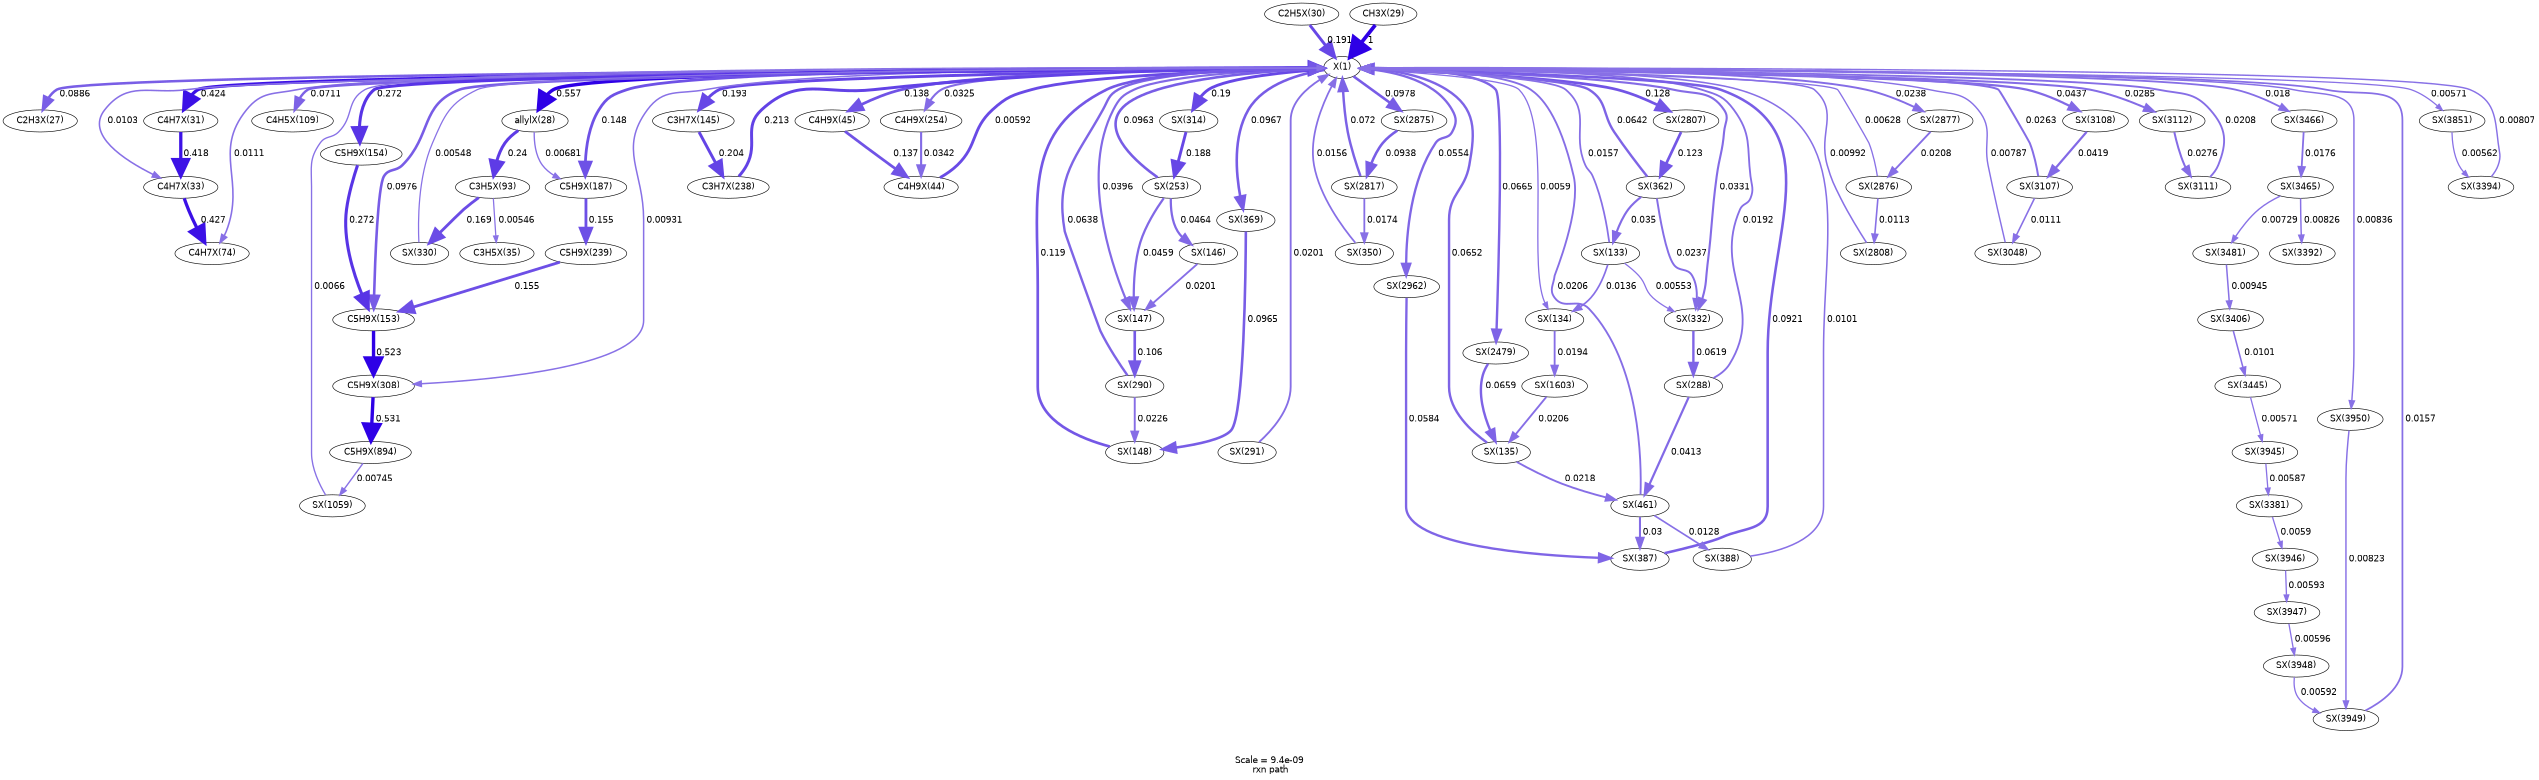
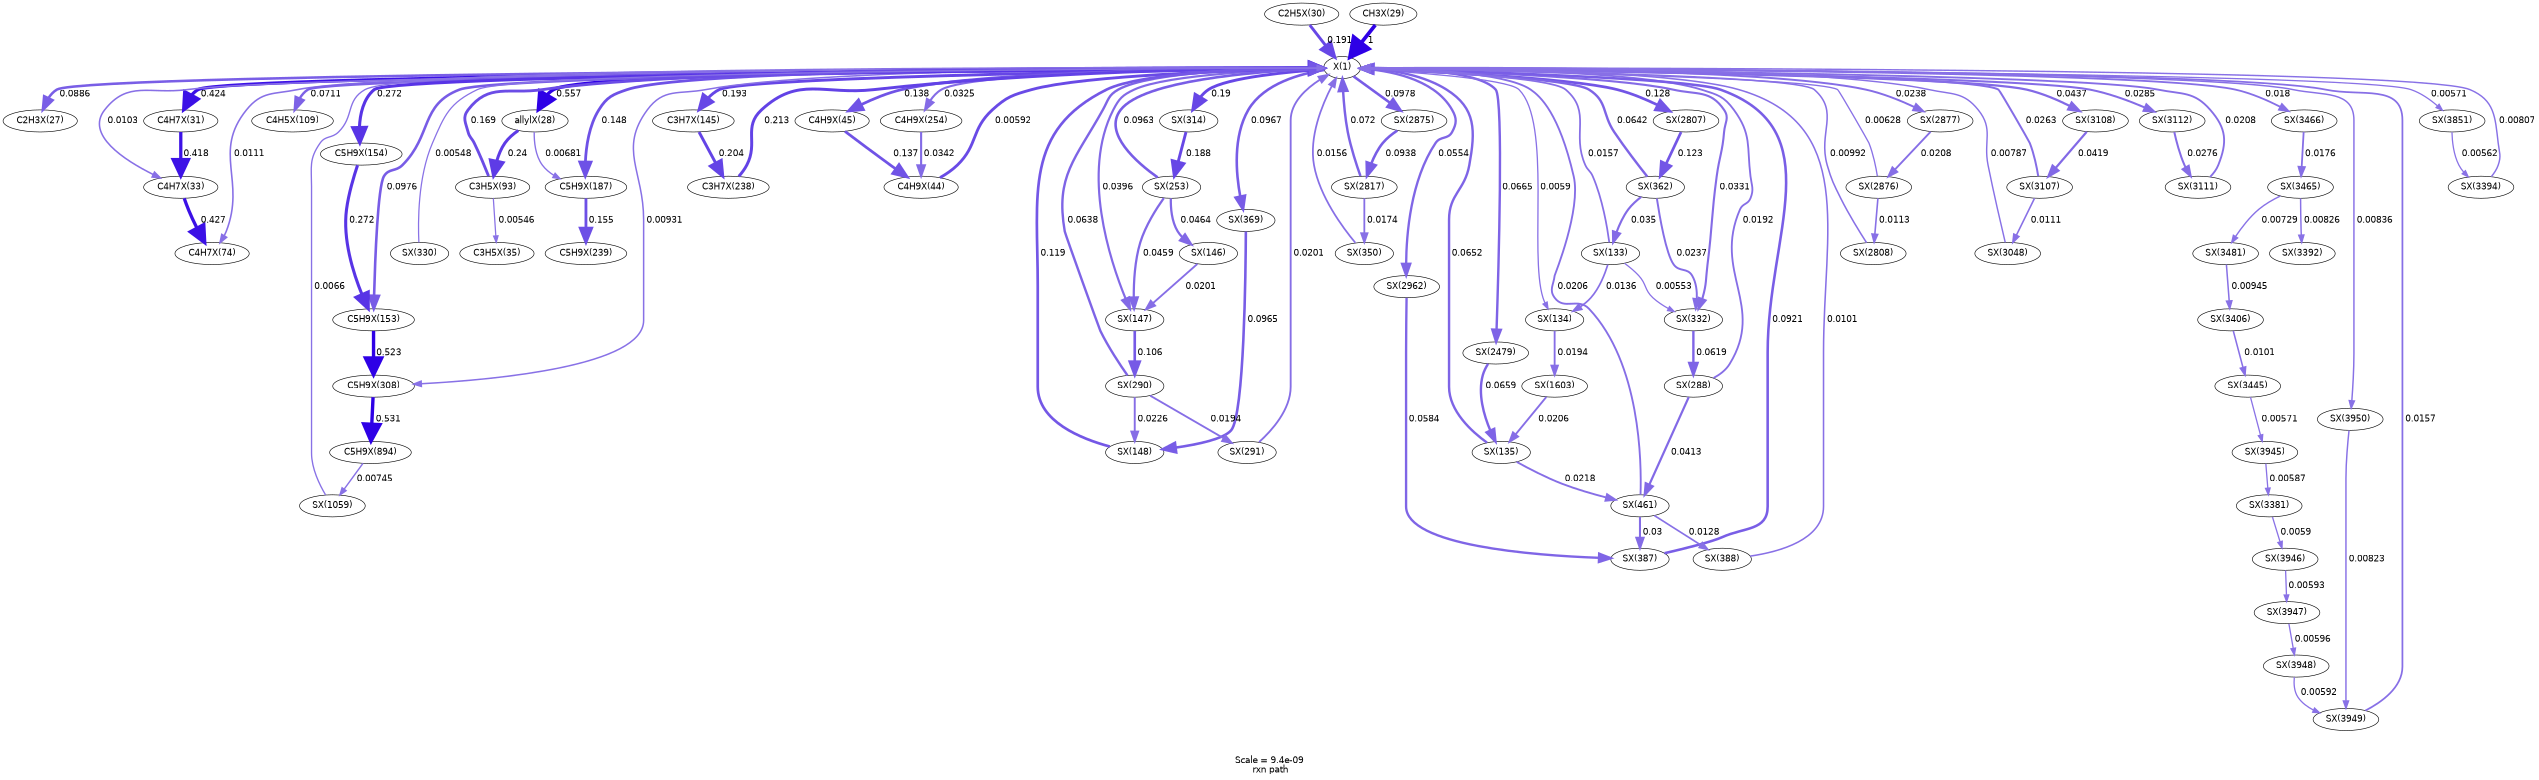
edge "C3H5X(93)" -> "SX(330)": now "C3H5X(93)" -> "X(1)"
edge "C5H9X(239)" -> "C5H9X(153)": removed, label "0.155"
edge "SX(290)" -> "SX(291)": added, label "0.0194"
